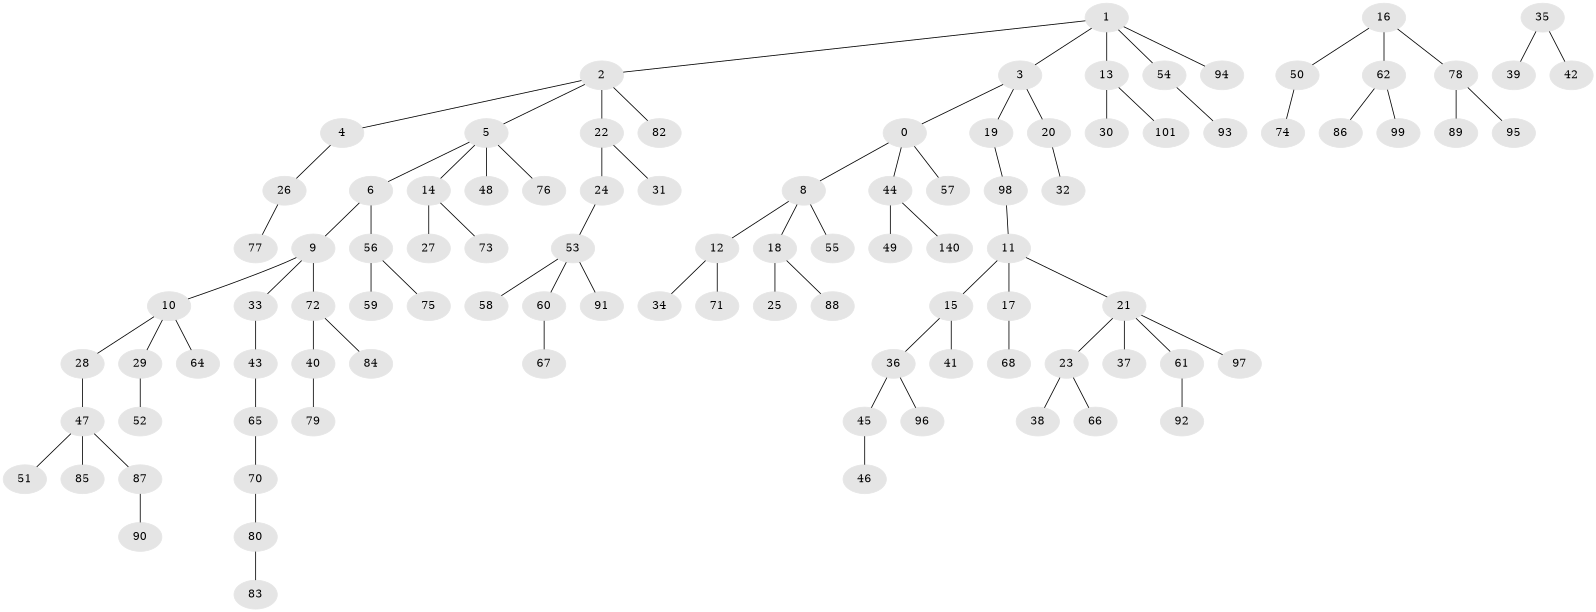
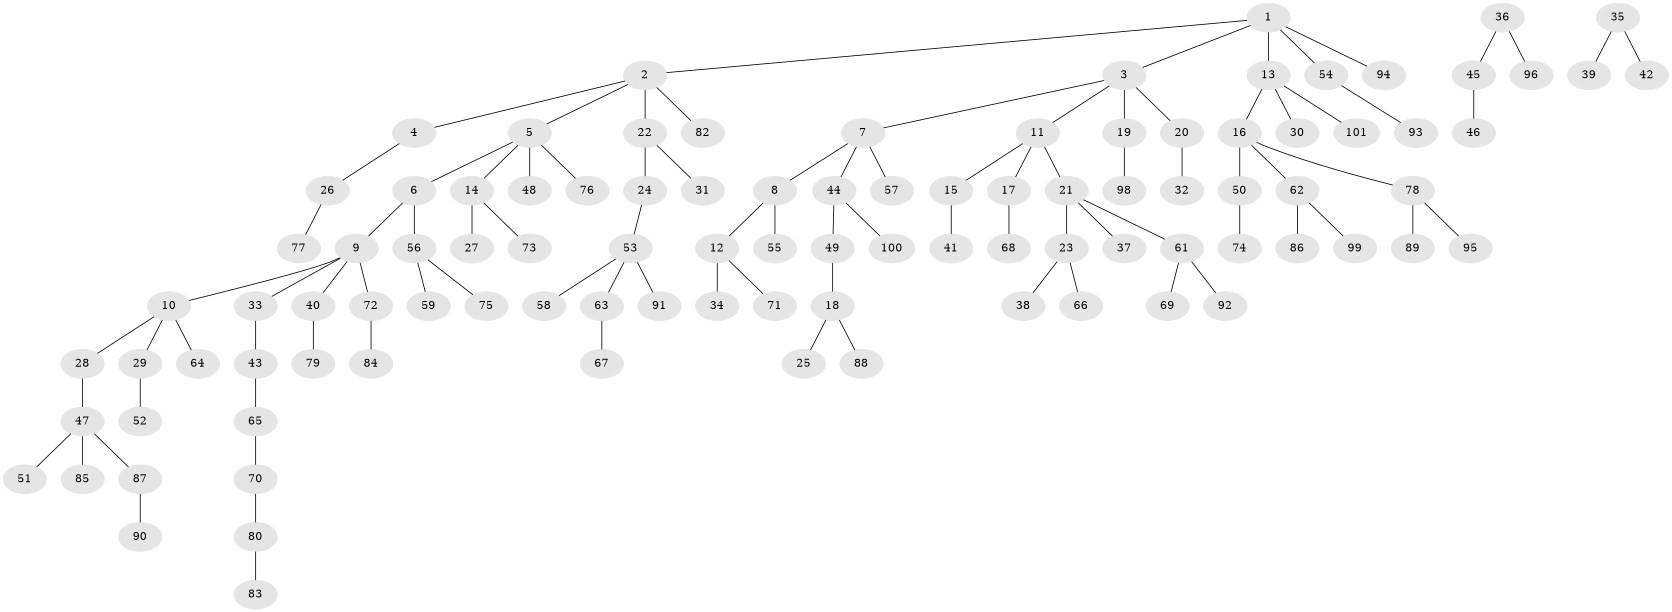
edge "13" -- "16": added
node "0": label "0" -> "7"
edge "8" -- "18": now "49" -- "18"
edge "98" -- "11": now "3" -- "11"
node "140": label "140" -> "100"
node "60": label "60" -> "63"
node "69": added
edge "72" -- "40": now "9" -- "40"
edge "15" -- "36": removed
node "97": removed
